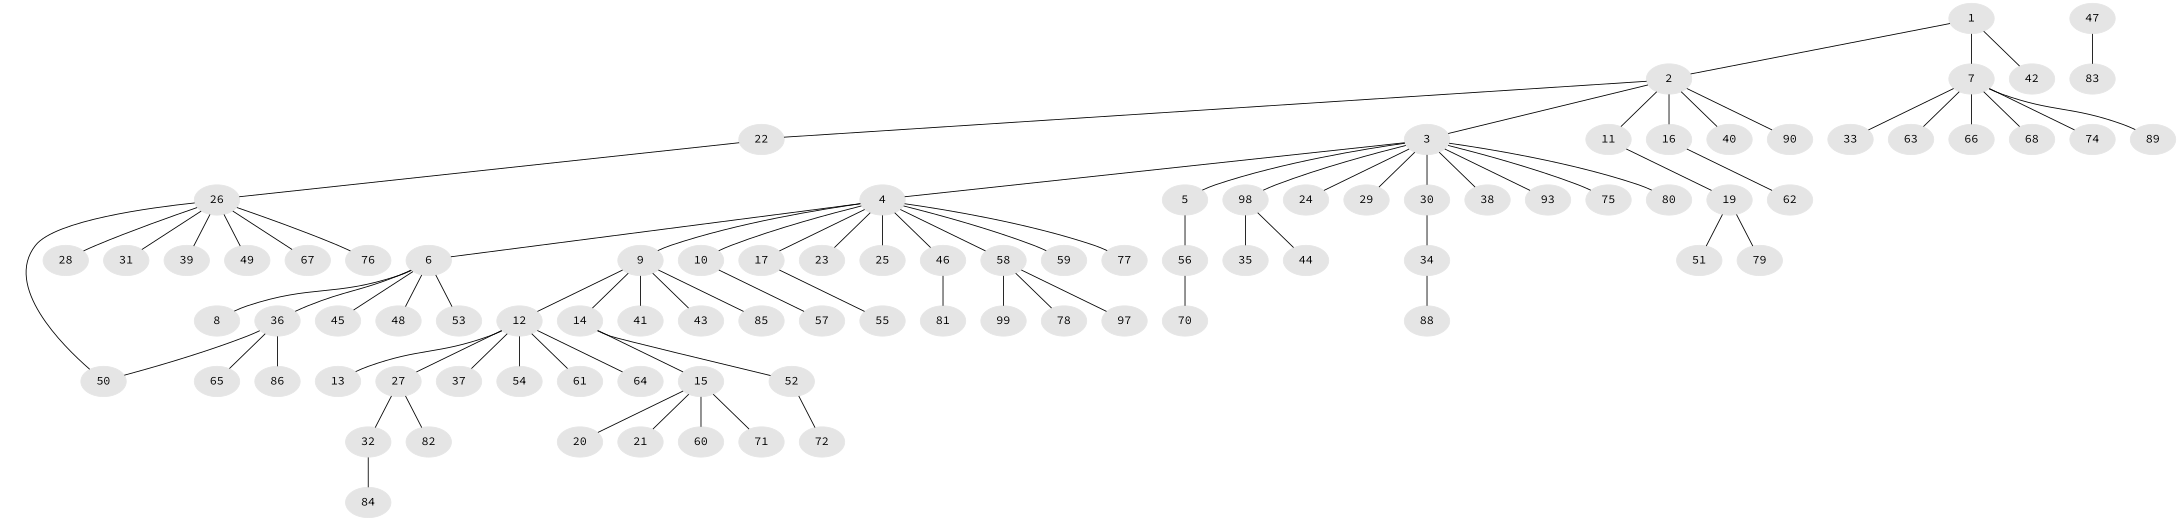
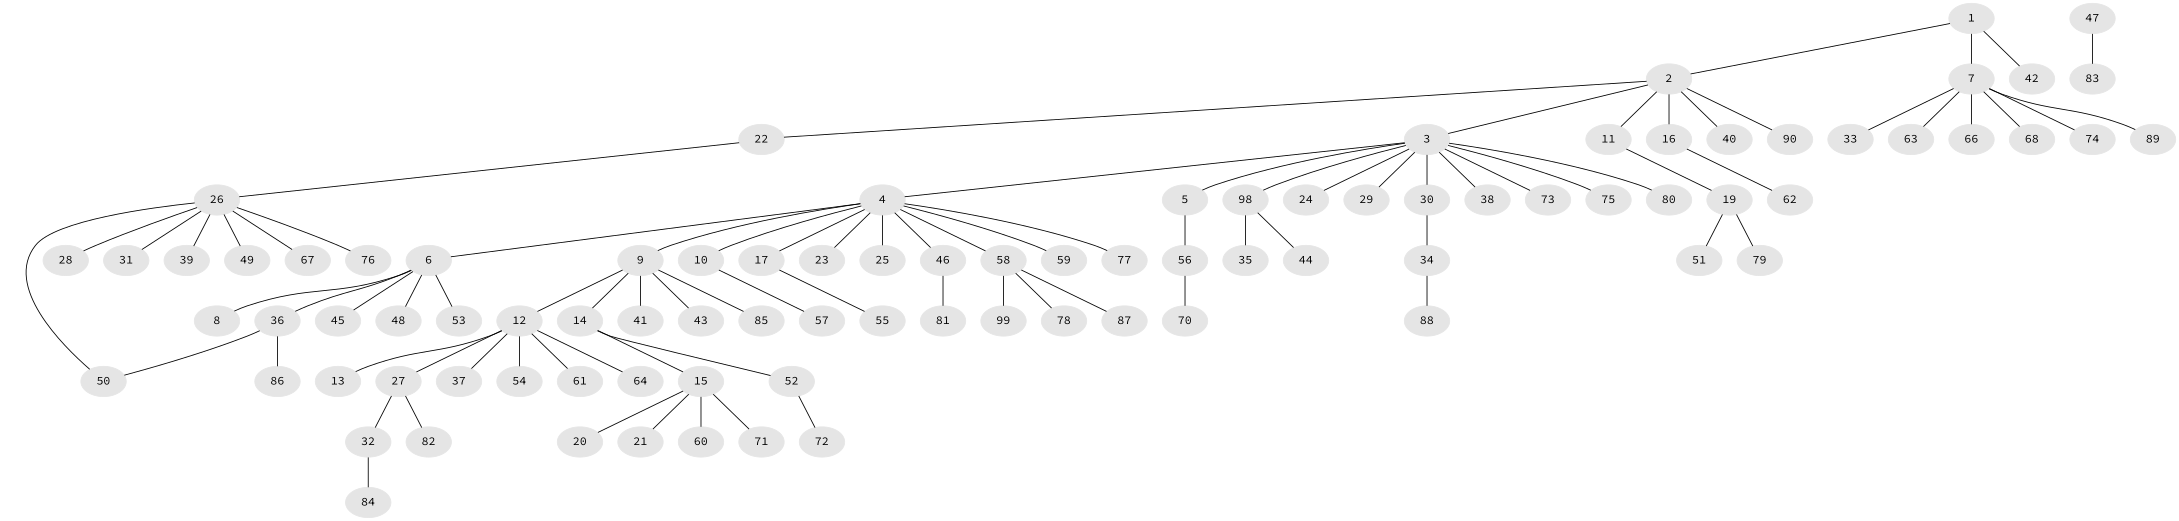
node "93": label "93" -> "73"
node "97": label "97" -> "87"
node "65": removed
